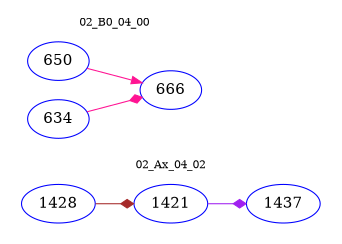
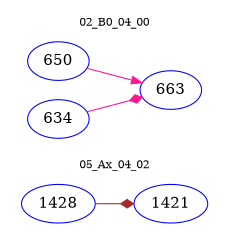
node "666": label "666" -> "663"
cluster "02_Ax_04_02": label "02_Ax_04_02" -> "05_Ax_04_02"
node "1437": removed
